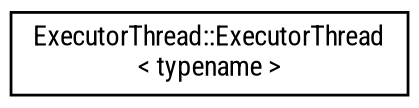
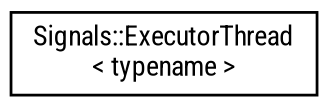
node "ExecutorThread::ExecutorThread < typename >": label "ExecutorThread::ExecutorThread < typename >" -> "Signals::ExecutorThread < typename >"
